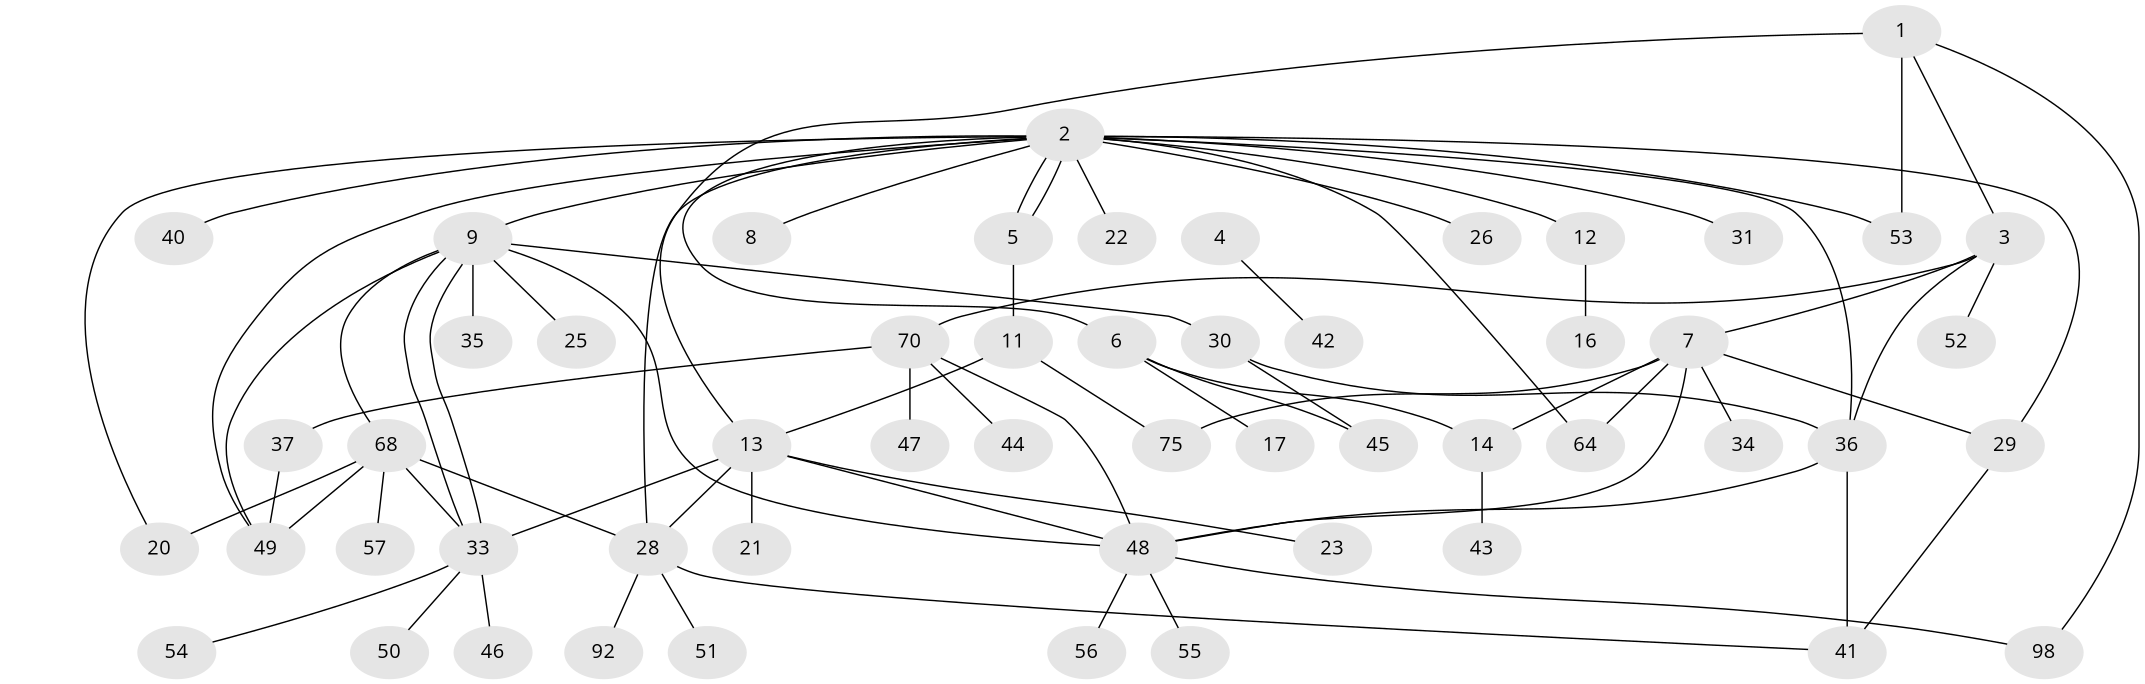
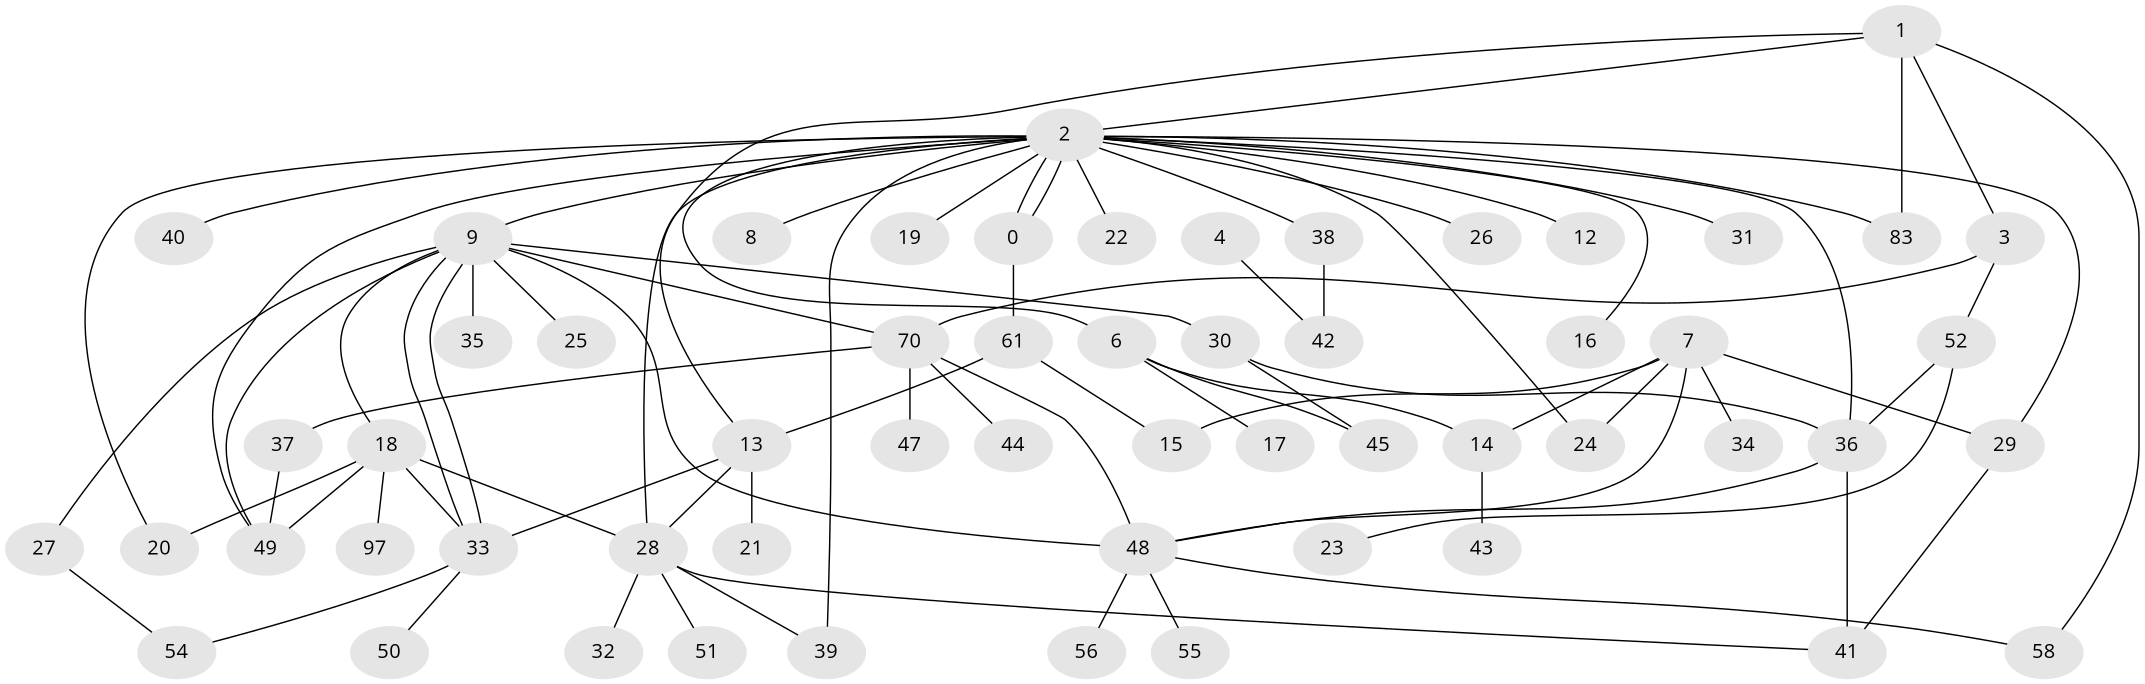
edge "1" -- "2": added
node "19": added
node "5": label "5" -> "0"
node "38": added
node "53": label "53" -> "83"
edge "9" -- "70": added
edge "12" -- "16": now "2" -- "16"
edge "3" -- "7": removed
edge "3" -- "36": now "52" -- "36"
node "11": label "11" -> "61"
node "68": label "68" -> "18"
node "75": label "75" -> "15"
node "64": label "64" -> "24"
edge "13" -- "48": removed
edge "13" -- "23": now "52" -- "23"
node "27": added
node "57": label "57" -> "97"
node "46": removed
node "92": label "92" -> "32"
node "39": added
node "98": label "98" -> "58"
